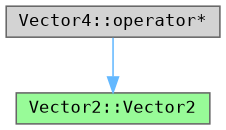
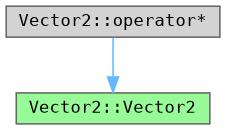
node "Vector4::operator*": label "Vector4::operator*" -> "Vector2::operator*"
